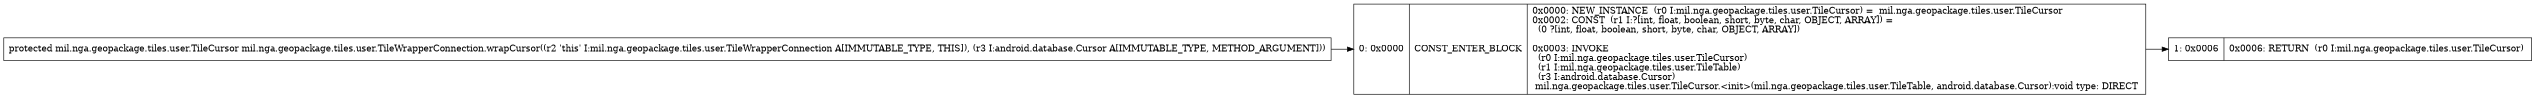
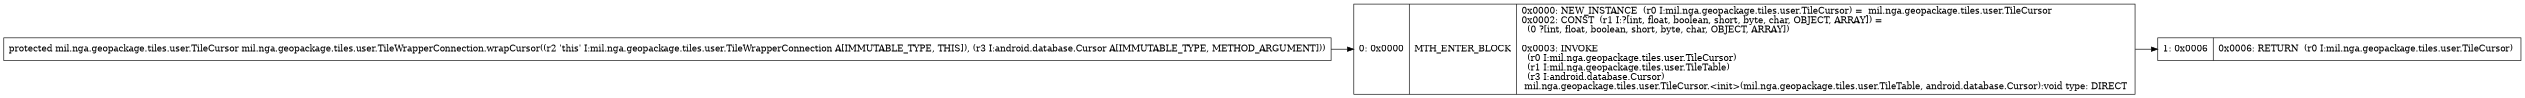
node "0: 0x0000": text "CONST_ENTER_BLOCK" -> "MTH_ENTER_BLOCK"
